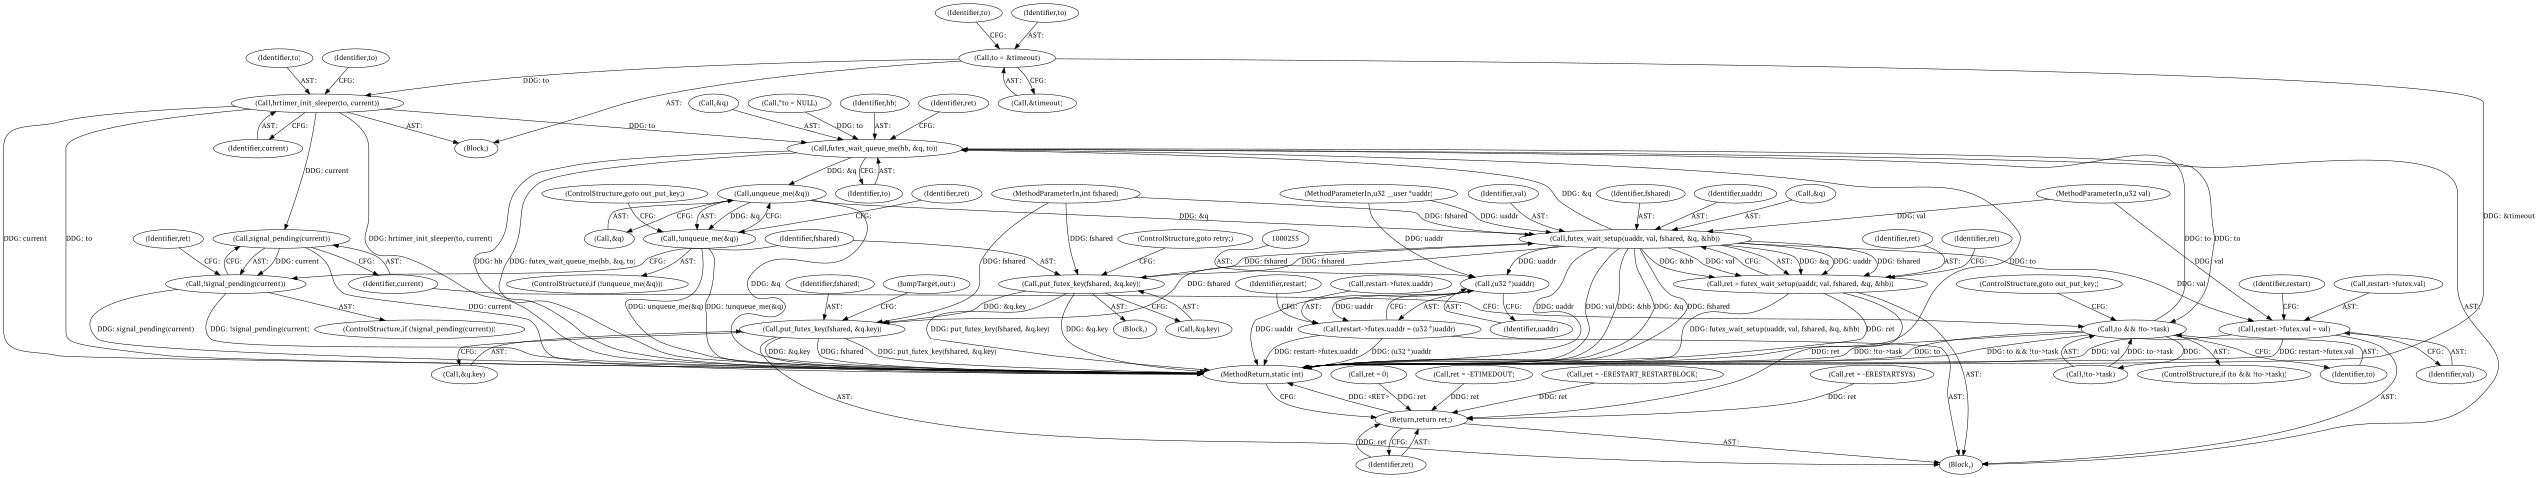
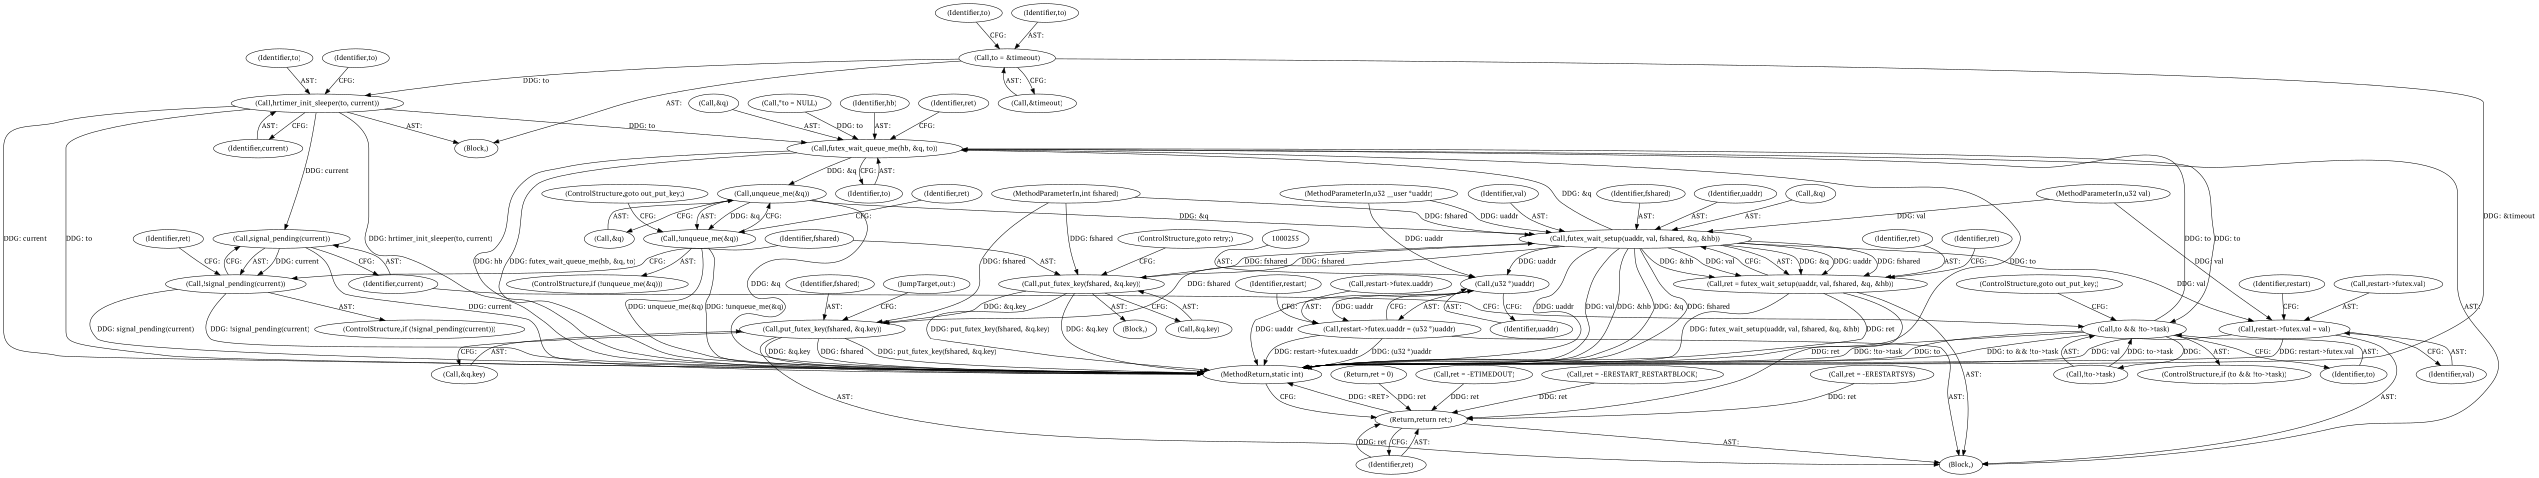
node "(Call,ret = 0)": label "(Call,ret = 0)" -> "(Return,ret = 0)"
